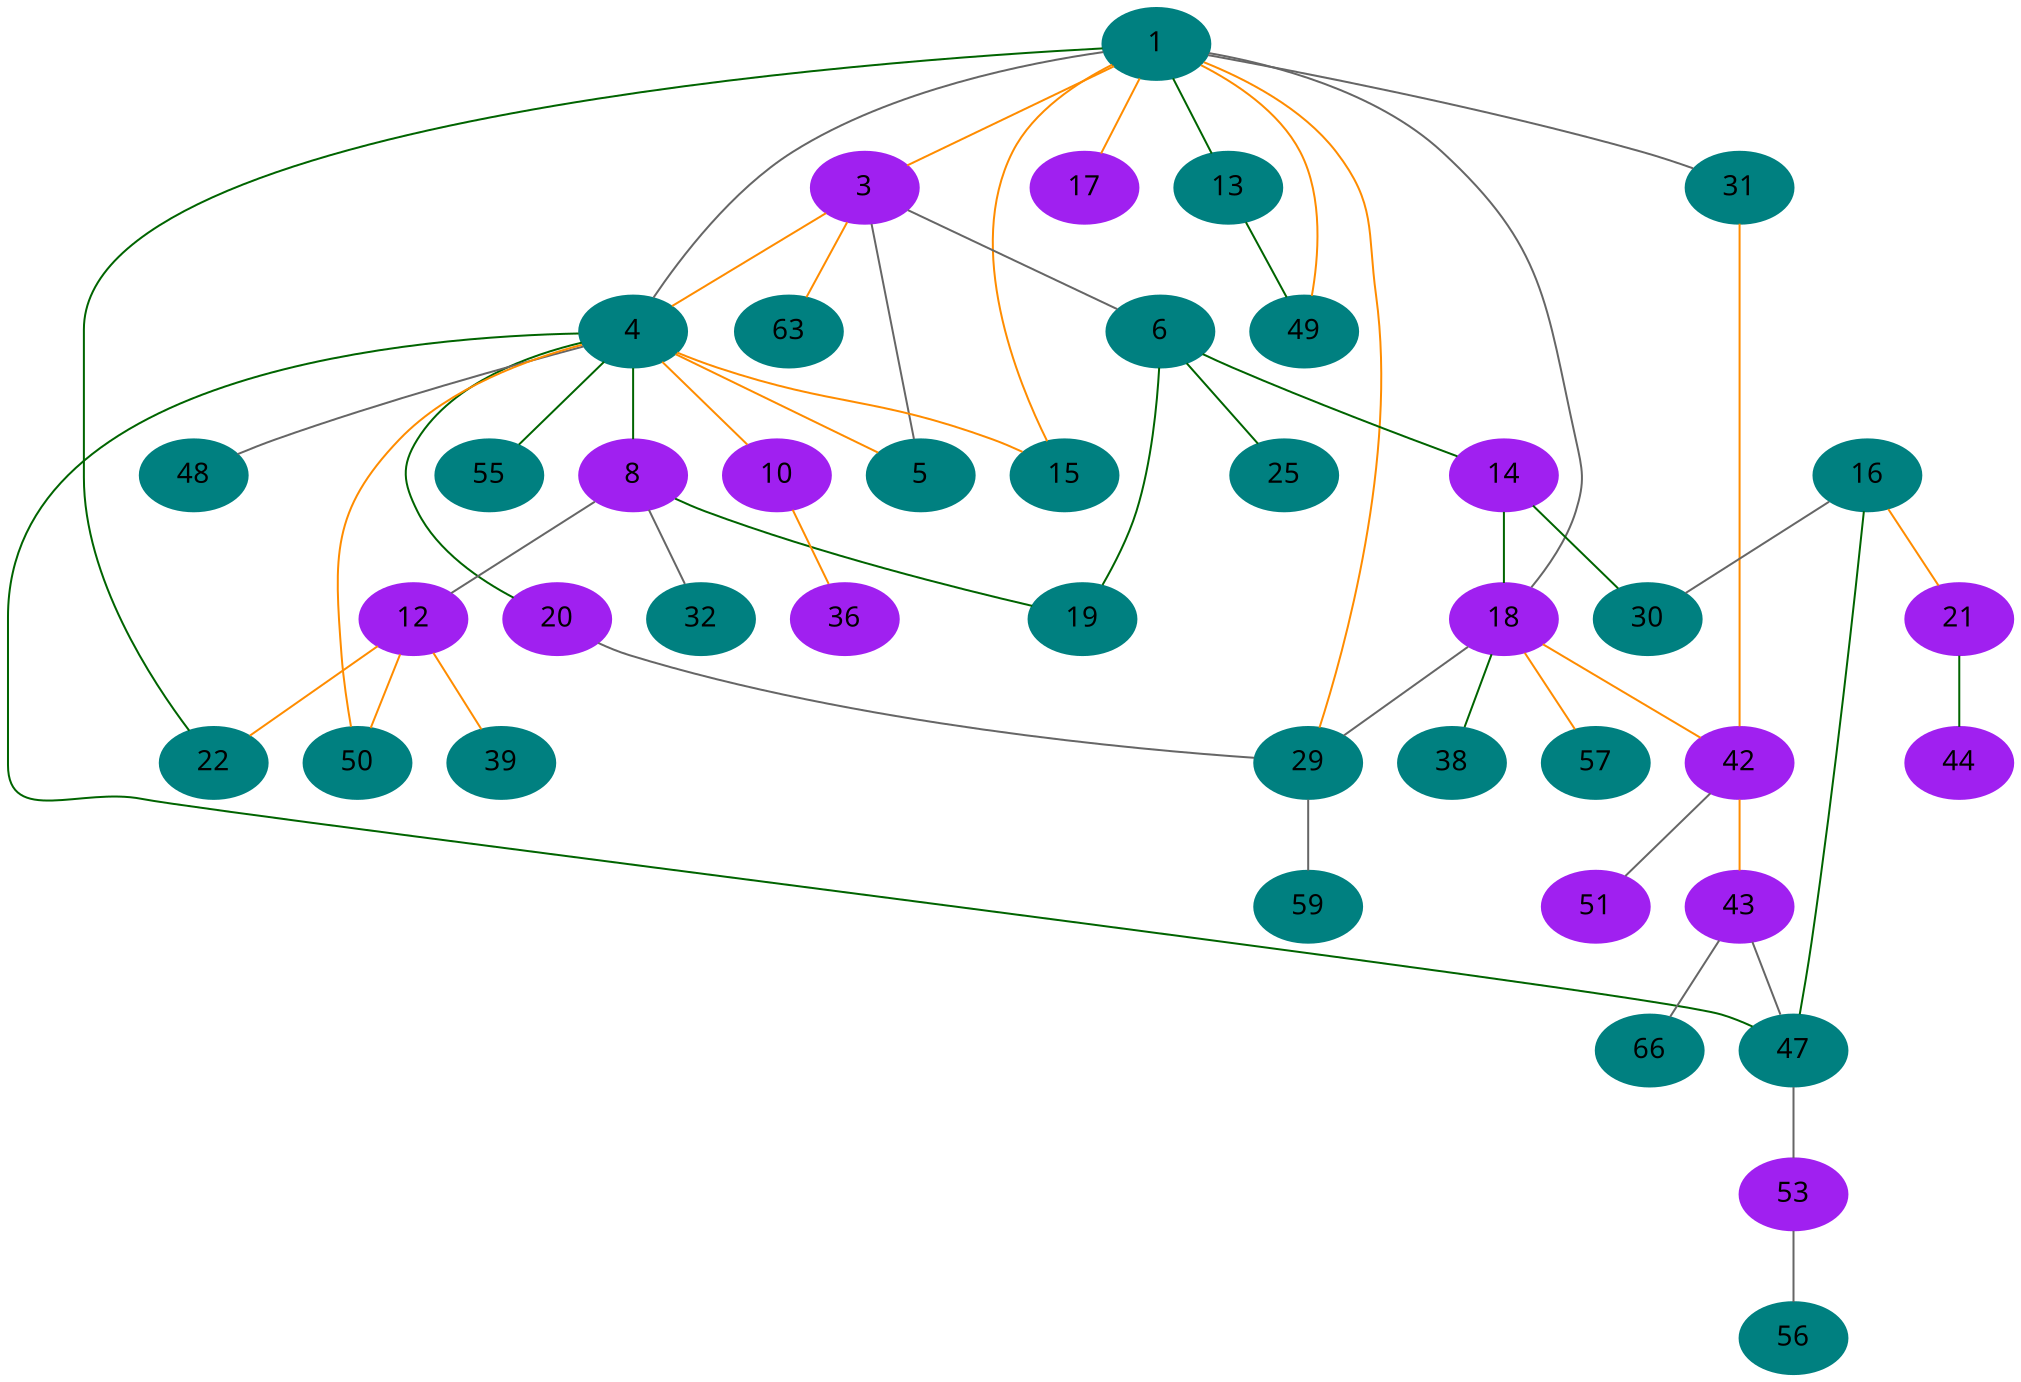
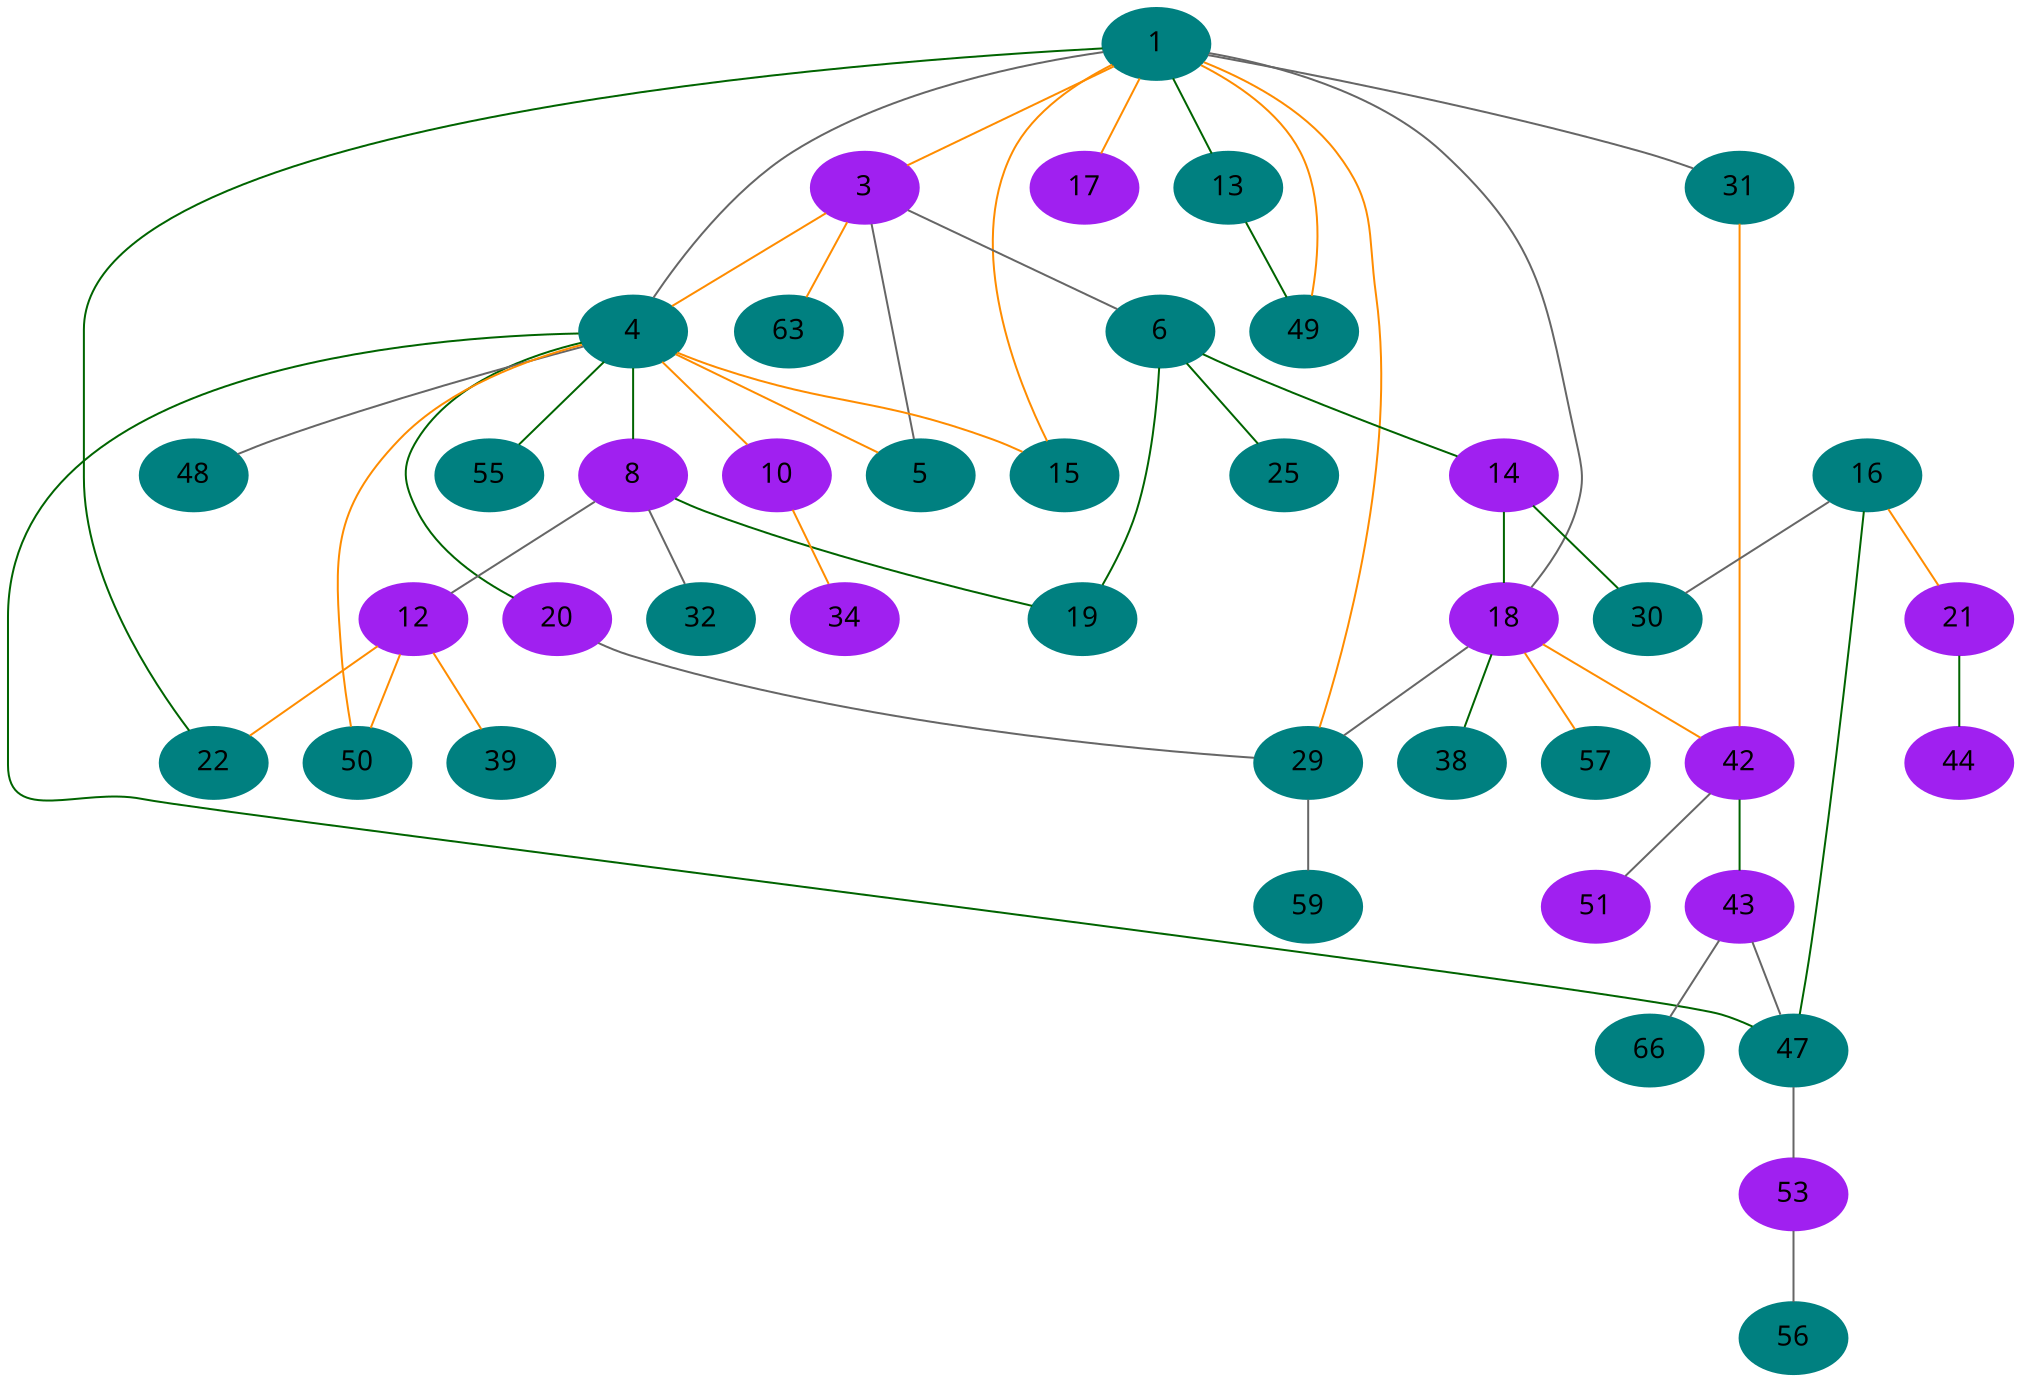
node "36": label "36" -> "34"
edge "42" -- "43": color darkorange -> darkgreen
